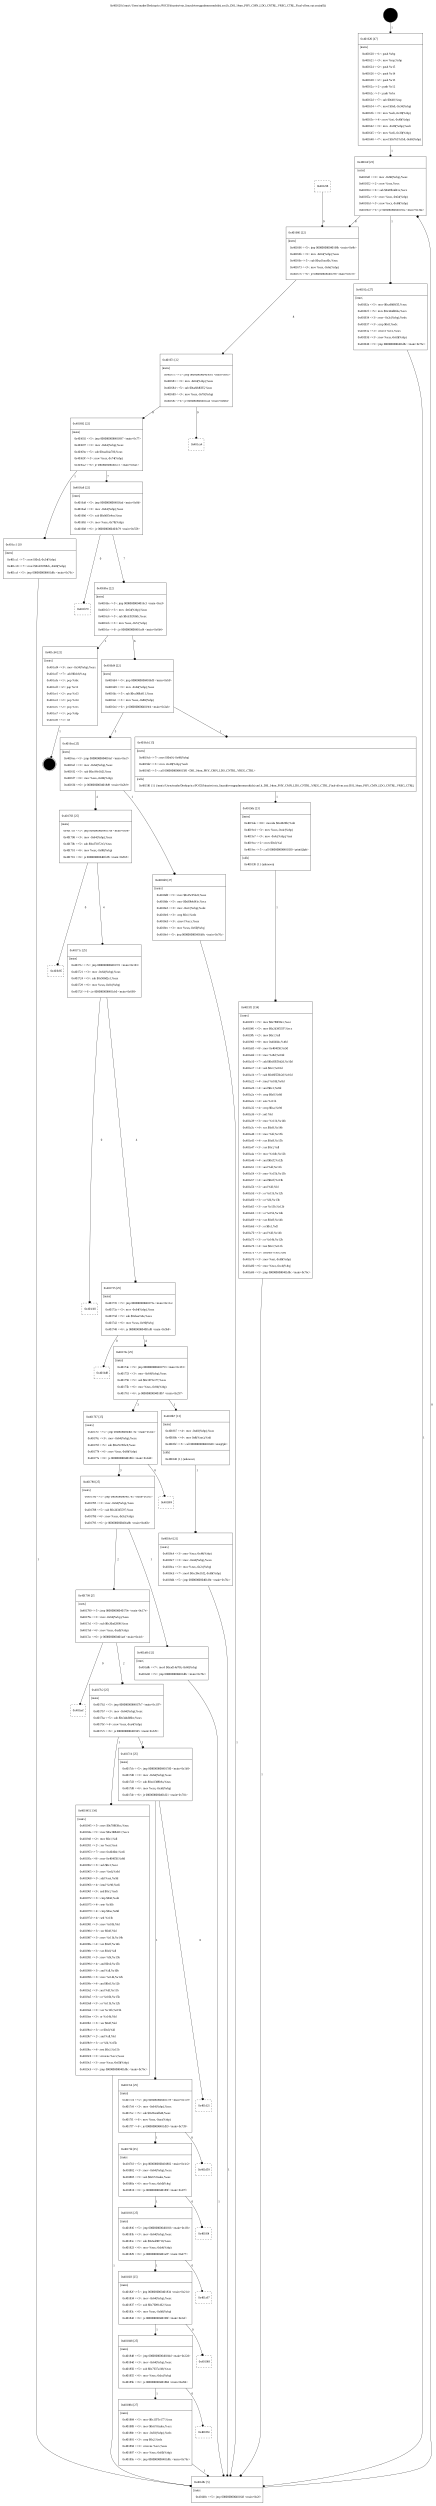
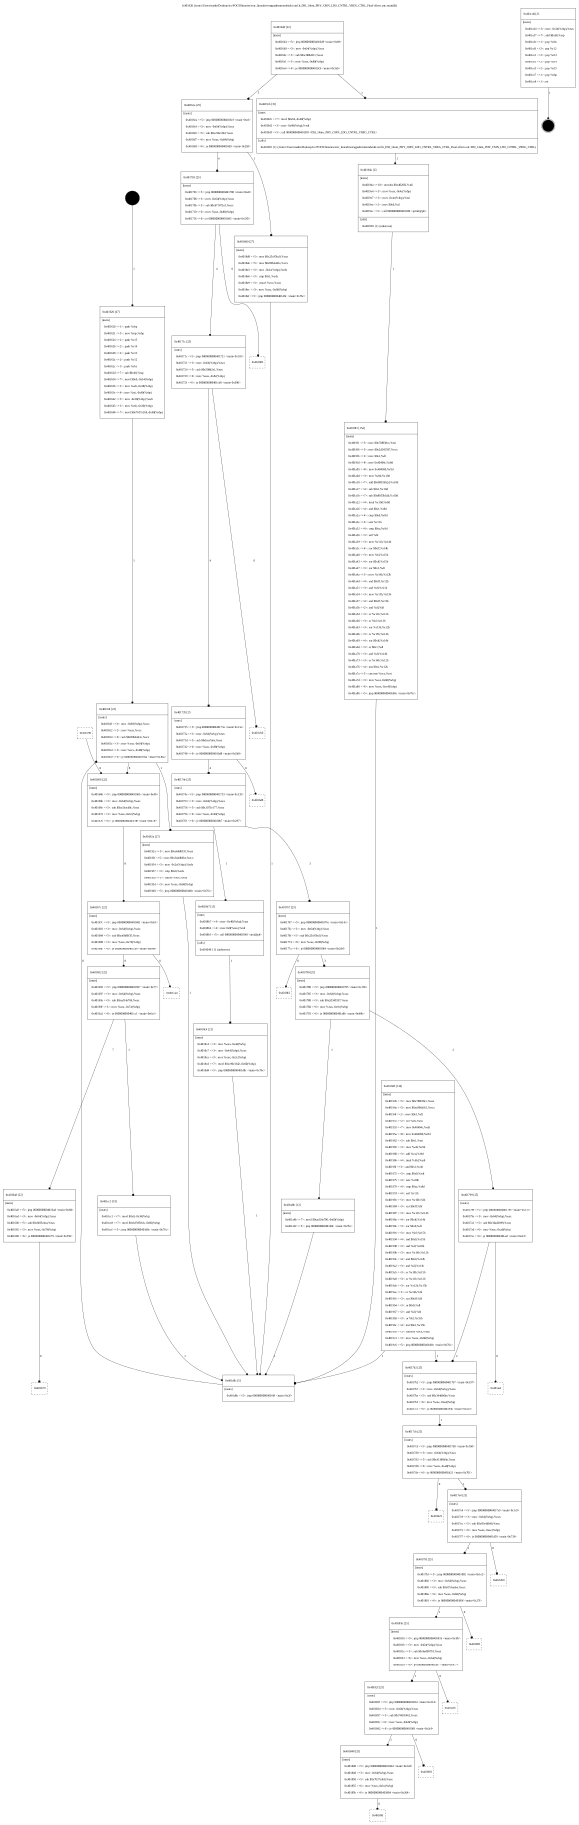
node "0x4016be [22]": removed
edge "0x4017b2 [25]" -> "0x401945 [134]": reversed
node "0x401884 [27]": removed
